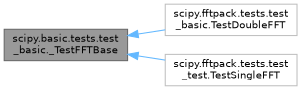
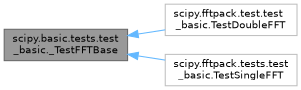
node "scipy.fftpack.tests.test _basic.TestDoubleFFT": label "scipy.fftpack.tests.test _basic.TestDoubleFFT" -> "scipy.fftpack.test.test _basic.TestDoubleFFT"
node "scipy.fftpack.tests.test _test.TestSingleFFT": label "scipy.fftpack.tests.test _test.TestSingleFFT" -> "scipy.fftpack.tests.test _basic.TestSingleFFT"
